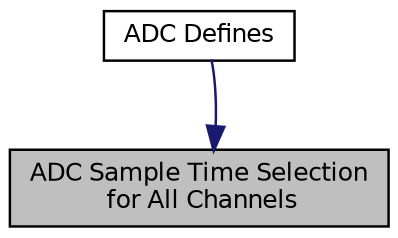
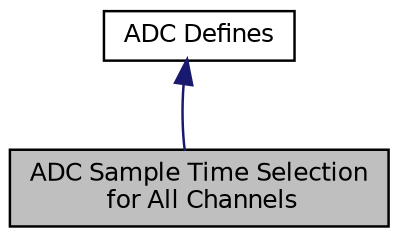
edge "ADC Defines" -> "ADC Sample Time Selection for All Channels": reversed
